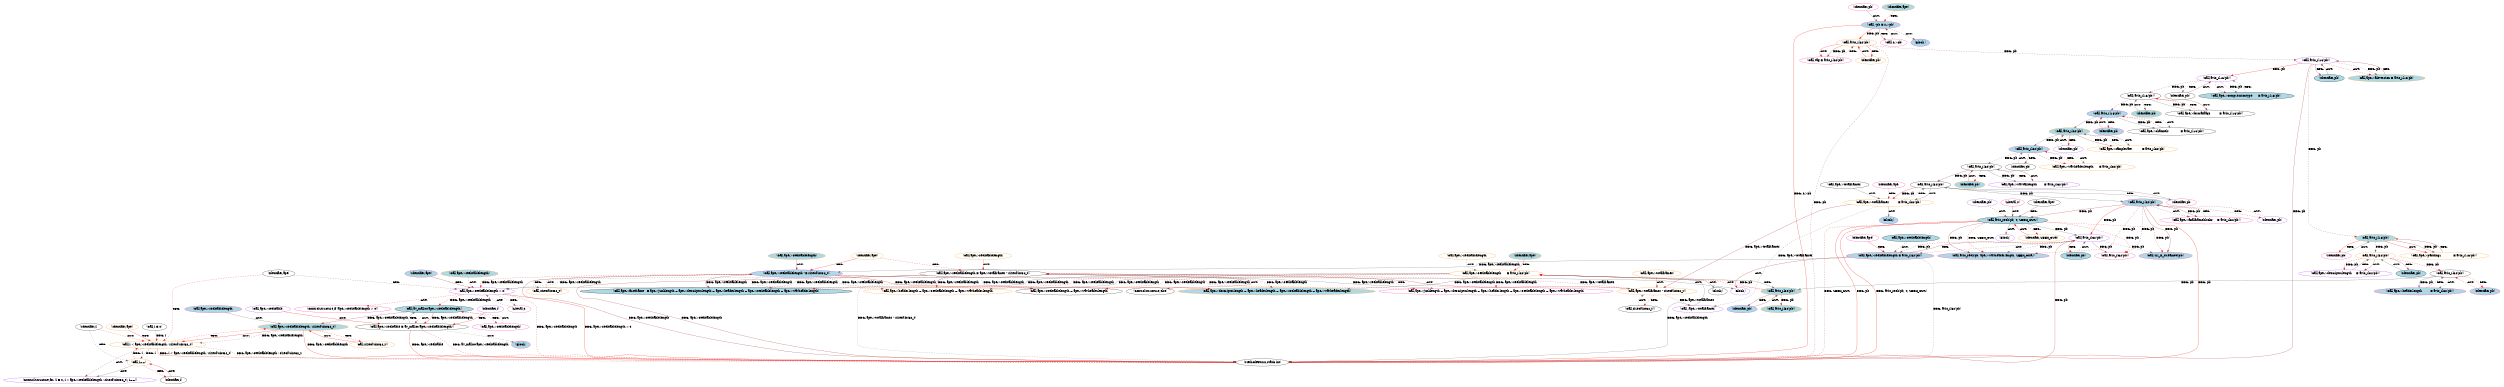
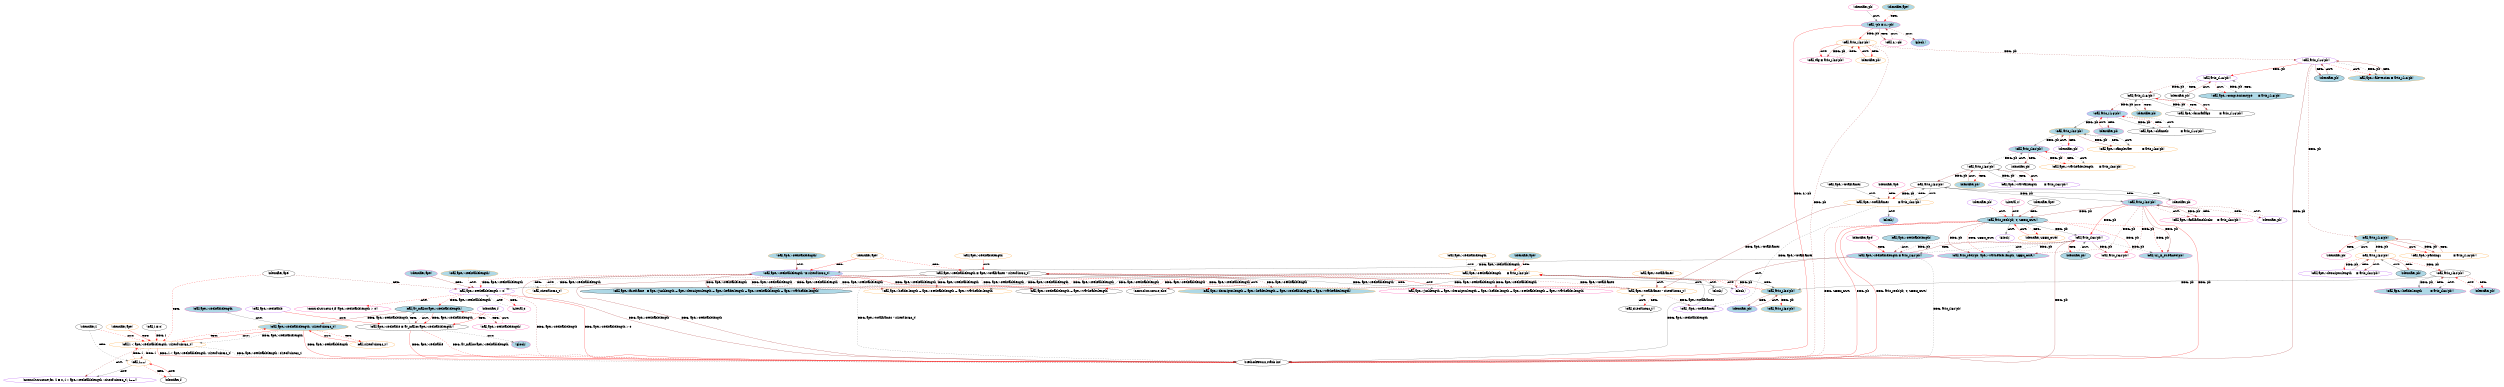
edge "(Call,ape->seektablelength > 0)" -> "(Literal,0)": color gray40 -> red
